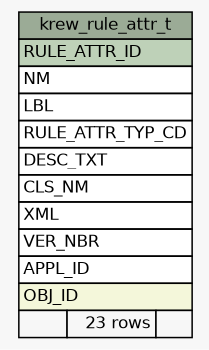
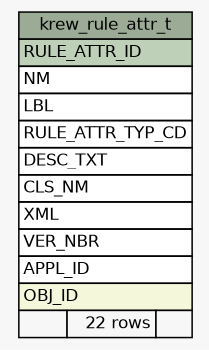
node "krew_rule_attr_t": text "23 rows" -> "22 rows"
